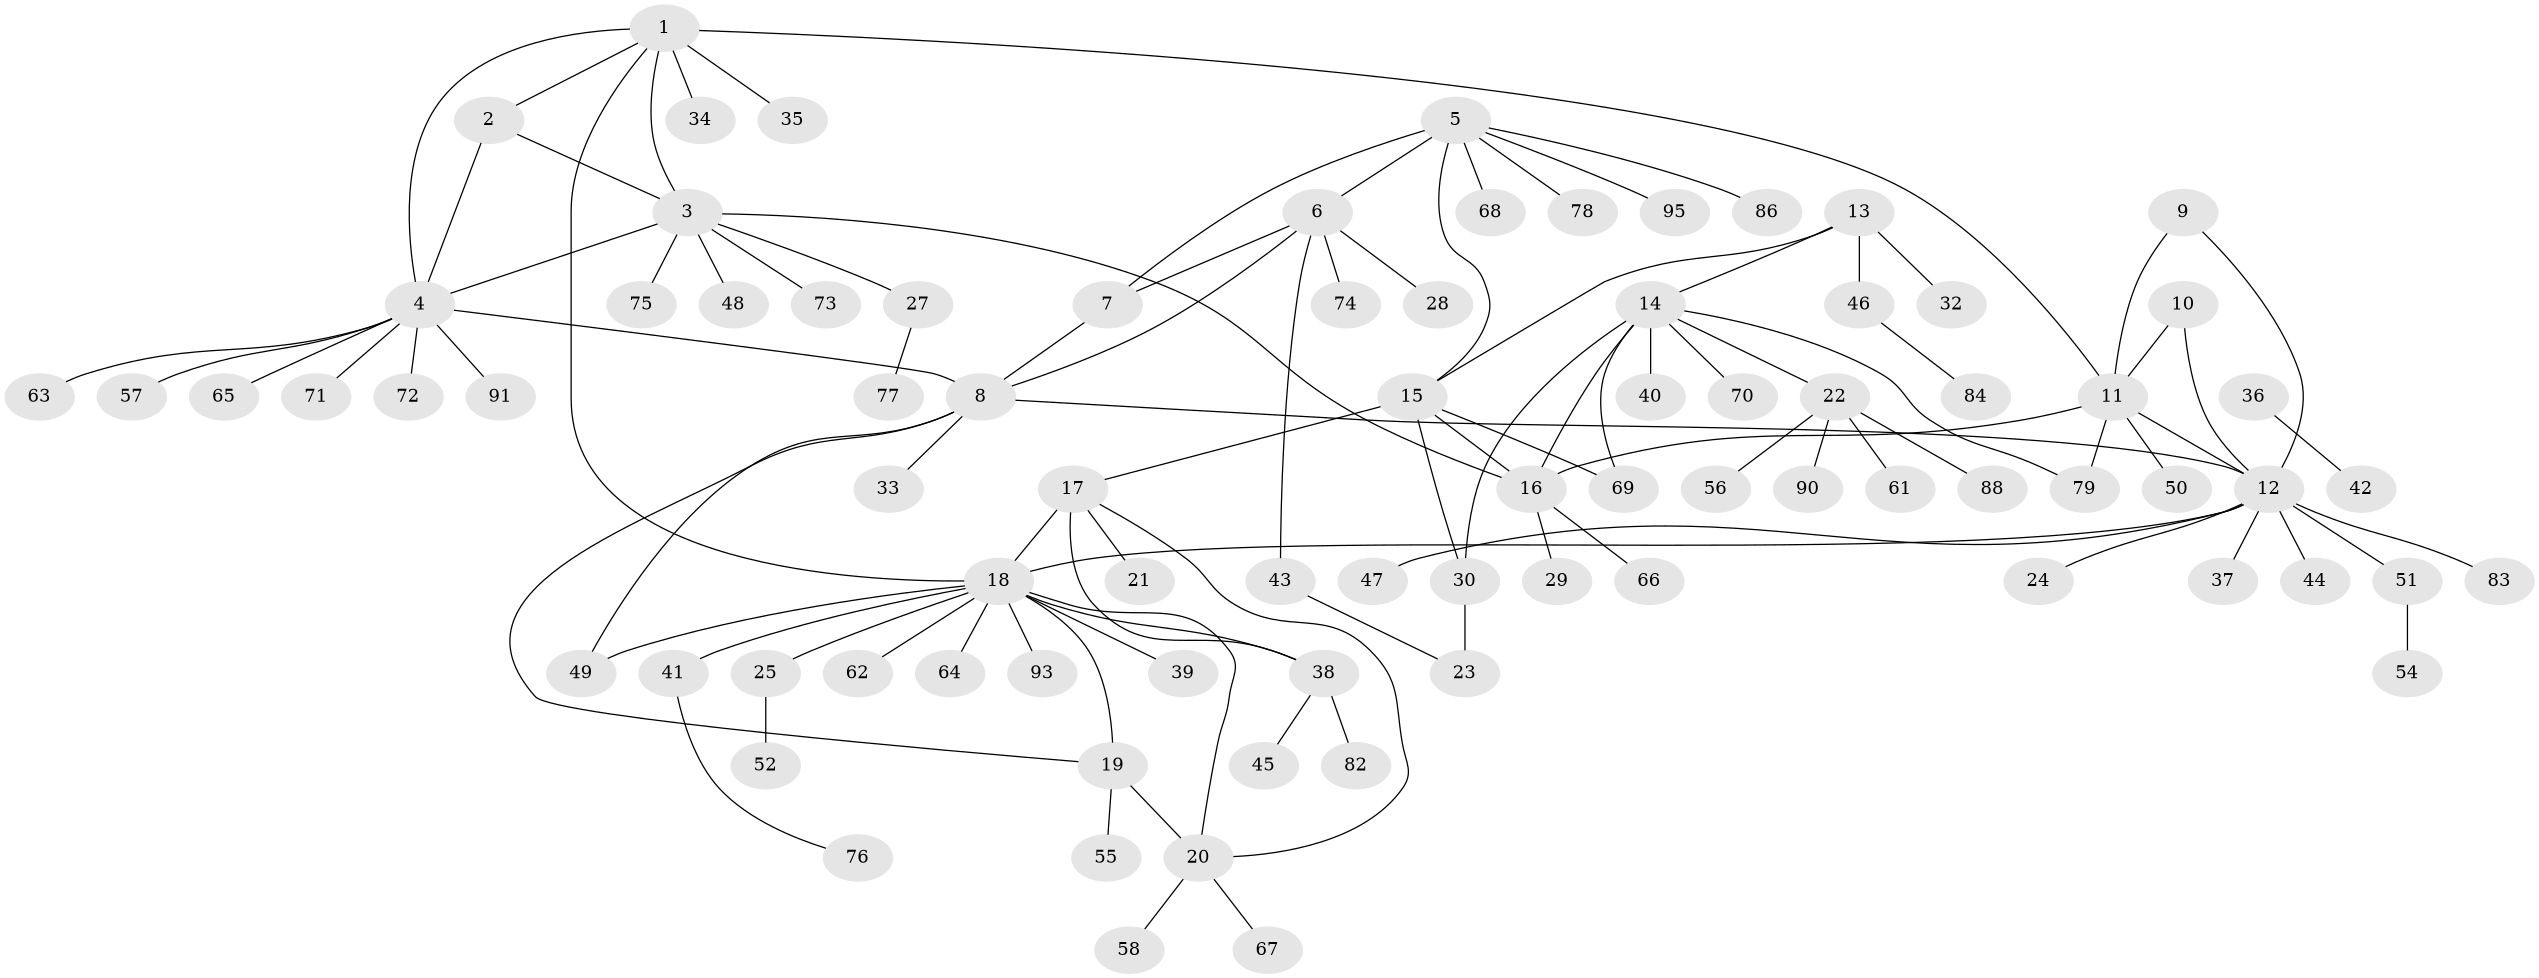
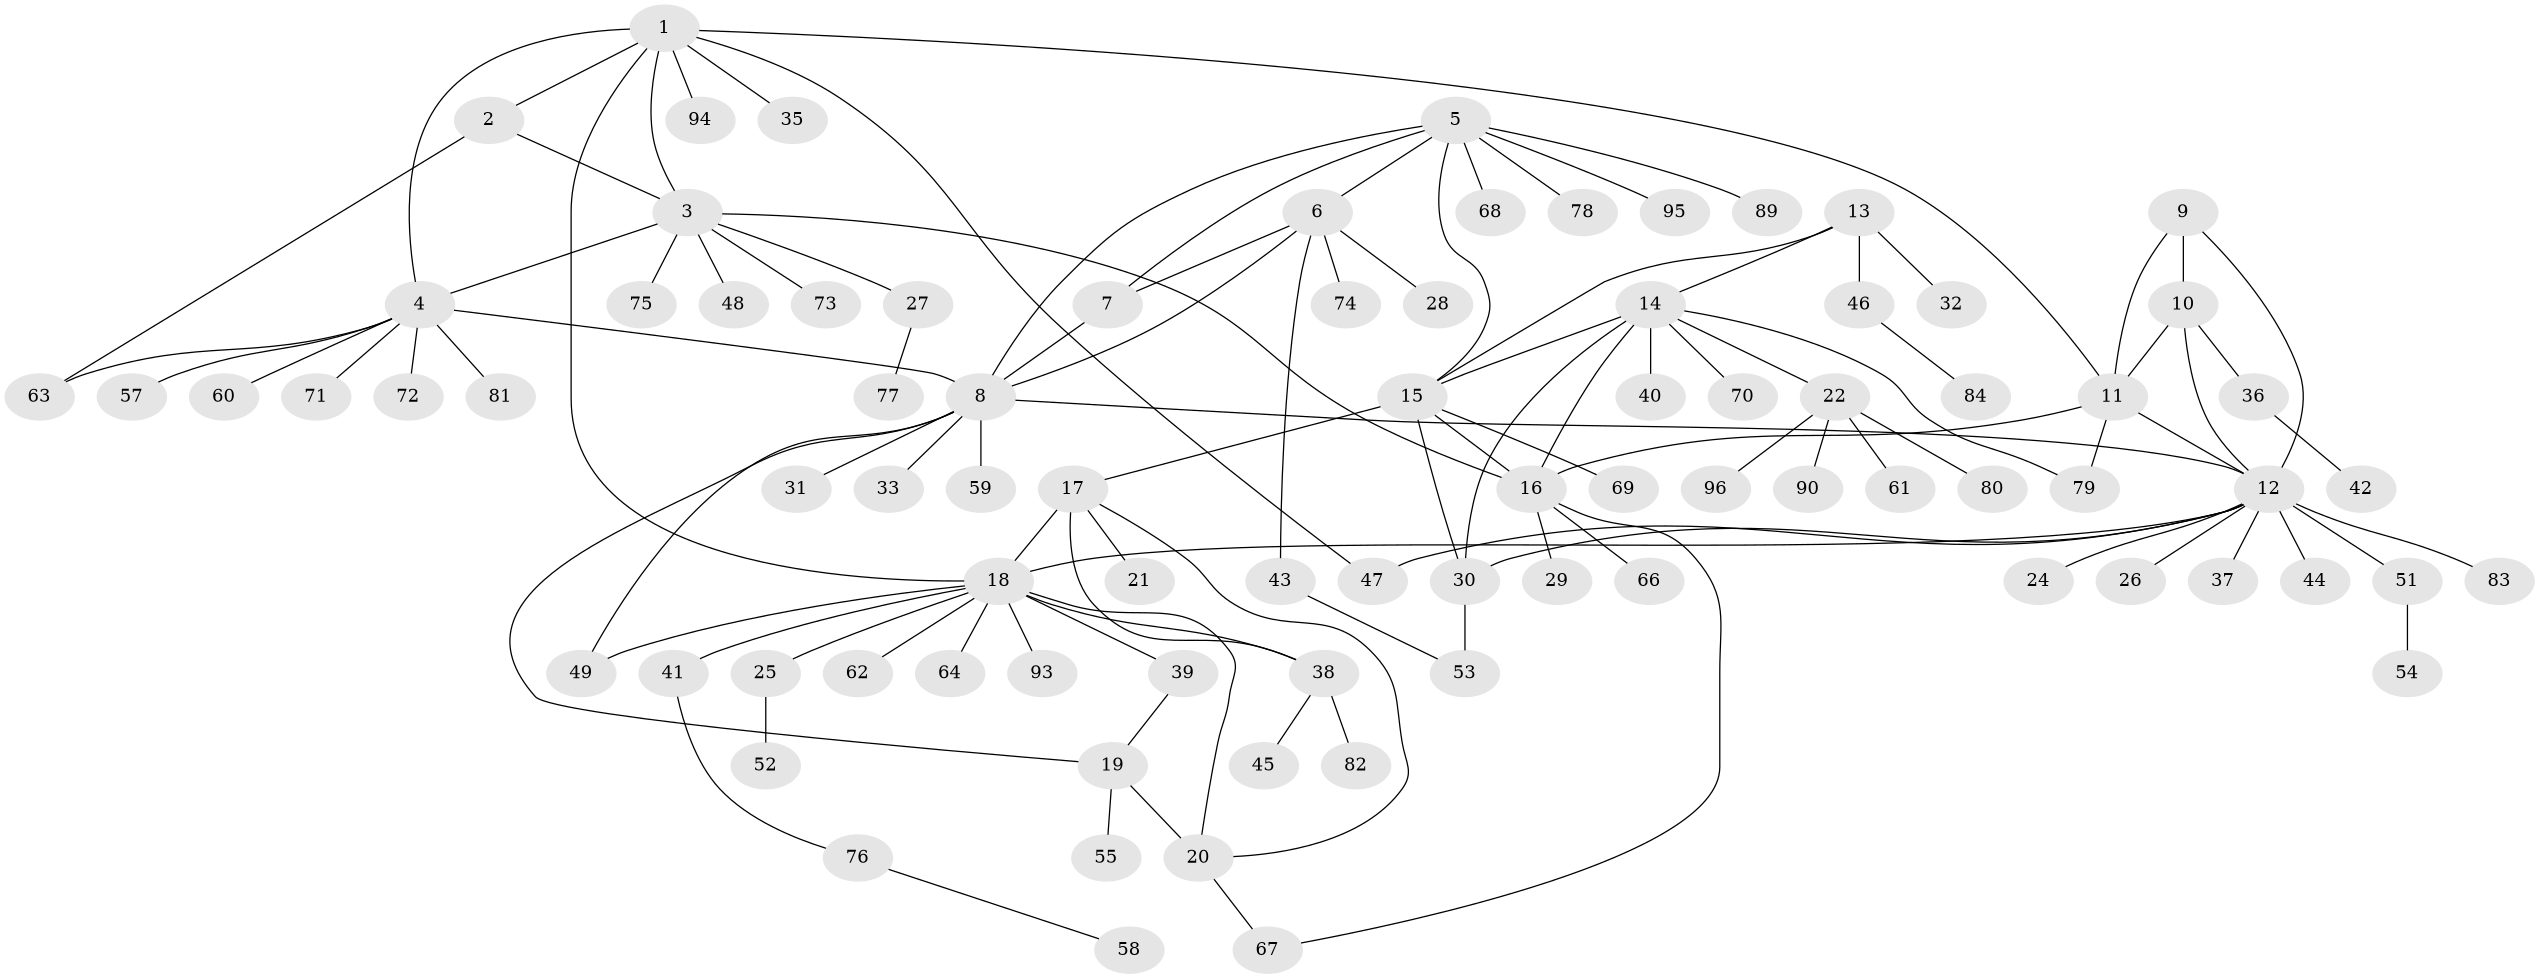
node "34": label "34" -> "94"
edge "5" -- "8": added
edge "2" -- "4": now "2" -- "63"
node "86": label "86" -> "89"
edge "9" -- "10": added
edge "1" -- "47": added
edge "10" -- "36": added
edge "14" -- "69": now "14" -- "15"
node "65": label "65" -> "60"
node "91": label "91" -> "81"
node "31": added
node "59": added
node "56": label "56" -> "96"
node "88": label "88" -> "80"
node "50": removed
edge "12" -- "30": added
node "26": added
edge "18" -- "19": now "39" -- "19"
node "23": label "23" -> "53"
edge "16" -- "67": added
edge "20" -- "58": now "76" -- "58"
